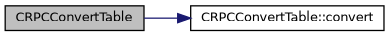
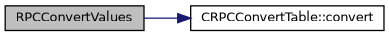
node "CRPCConvertTable": label "CRPCConvertTable" -> "RPCConvertValues"
